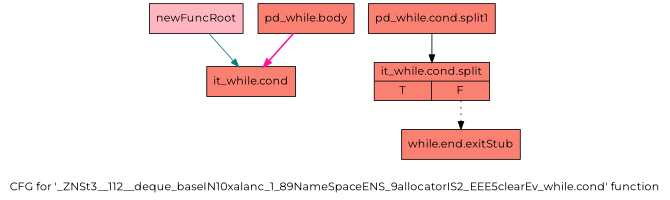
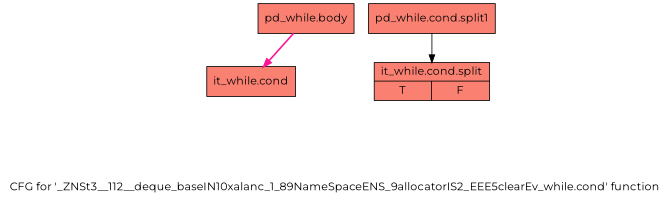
node "newFuncRoot": removed
node "while.end.exitStub": removed
